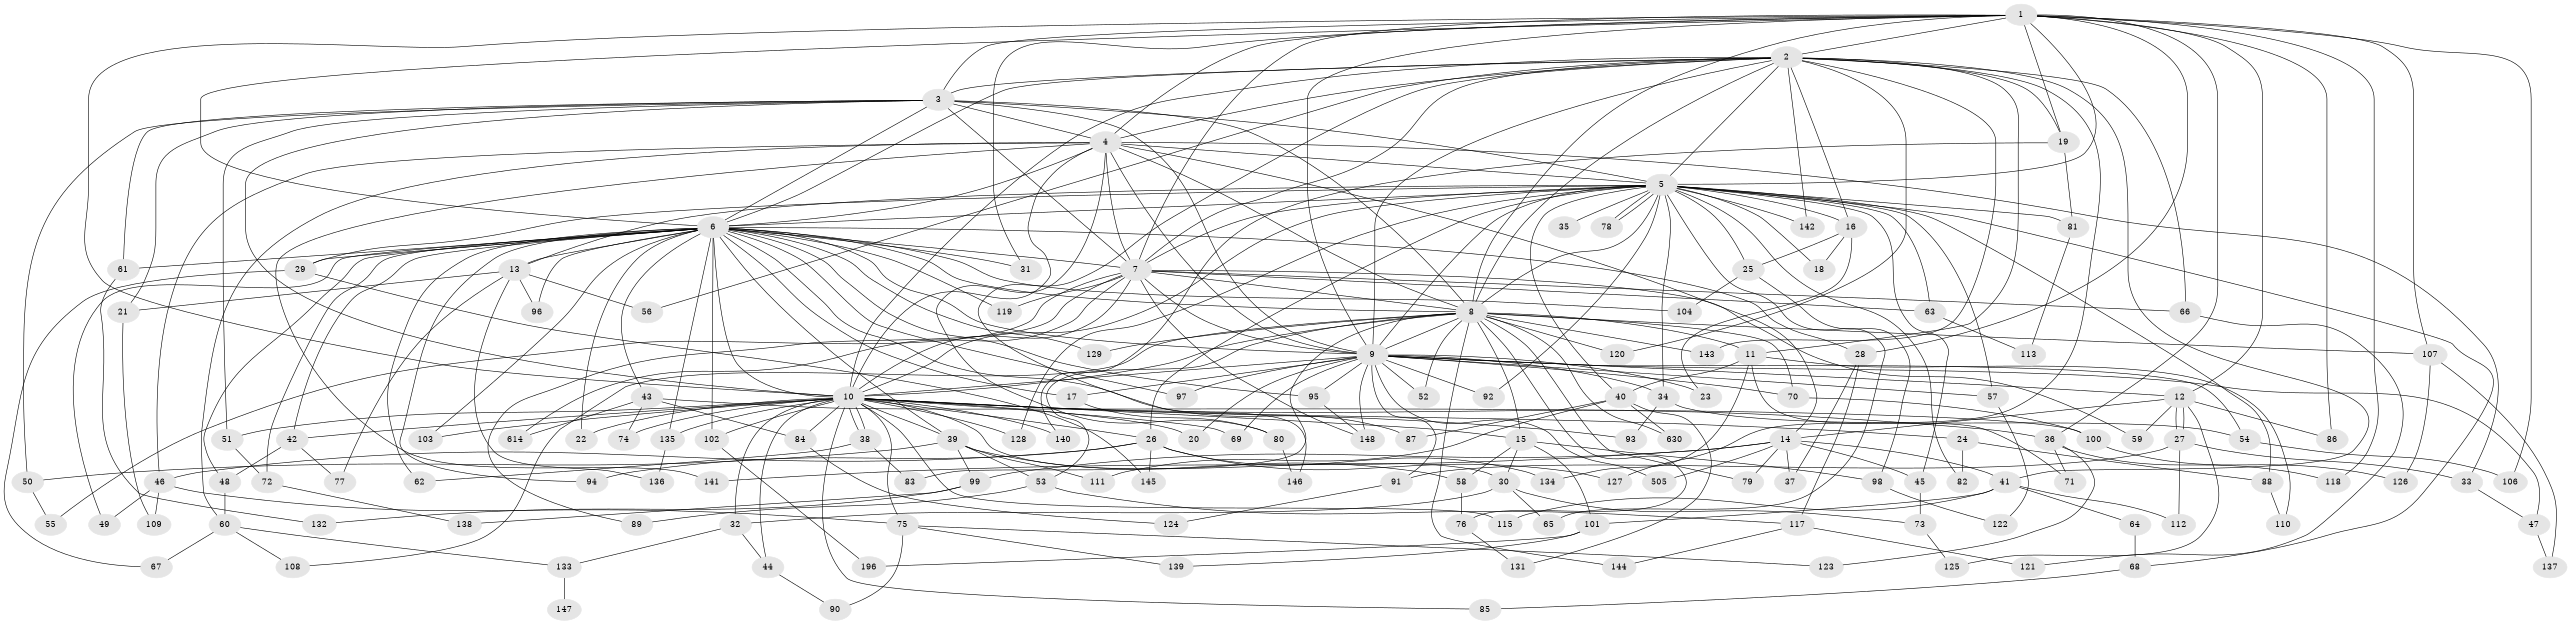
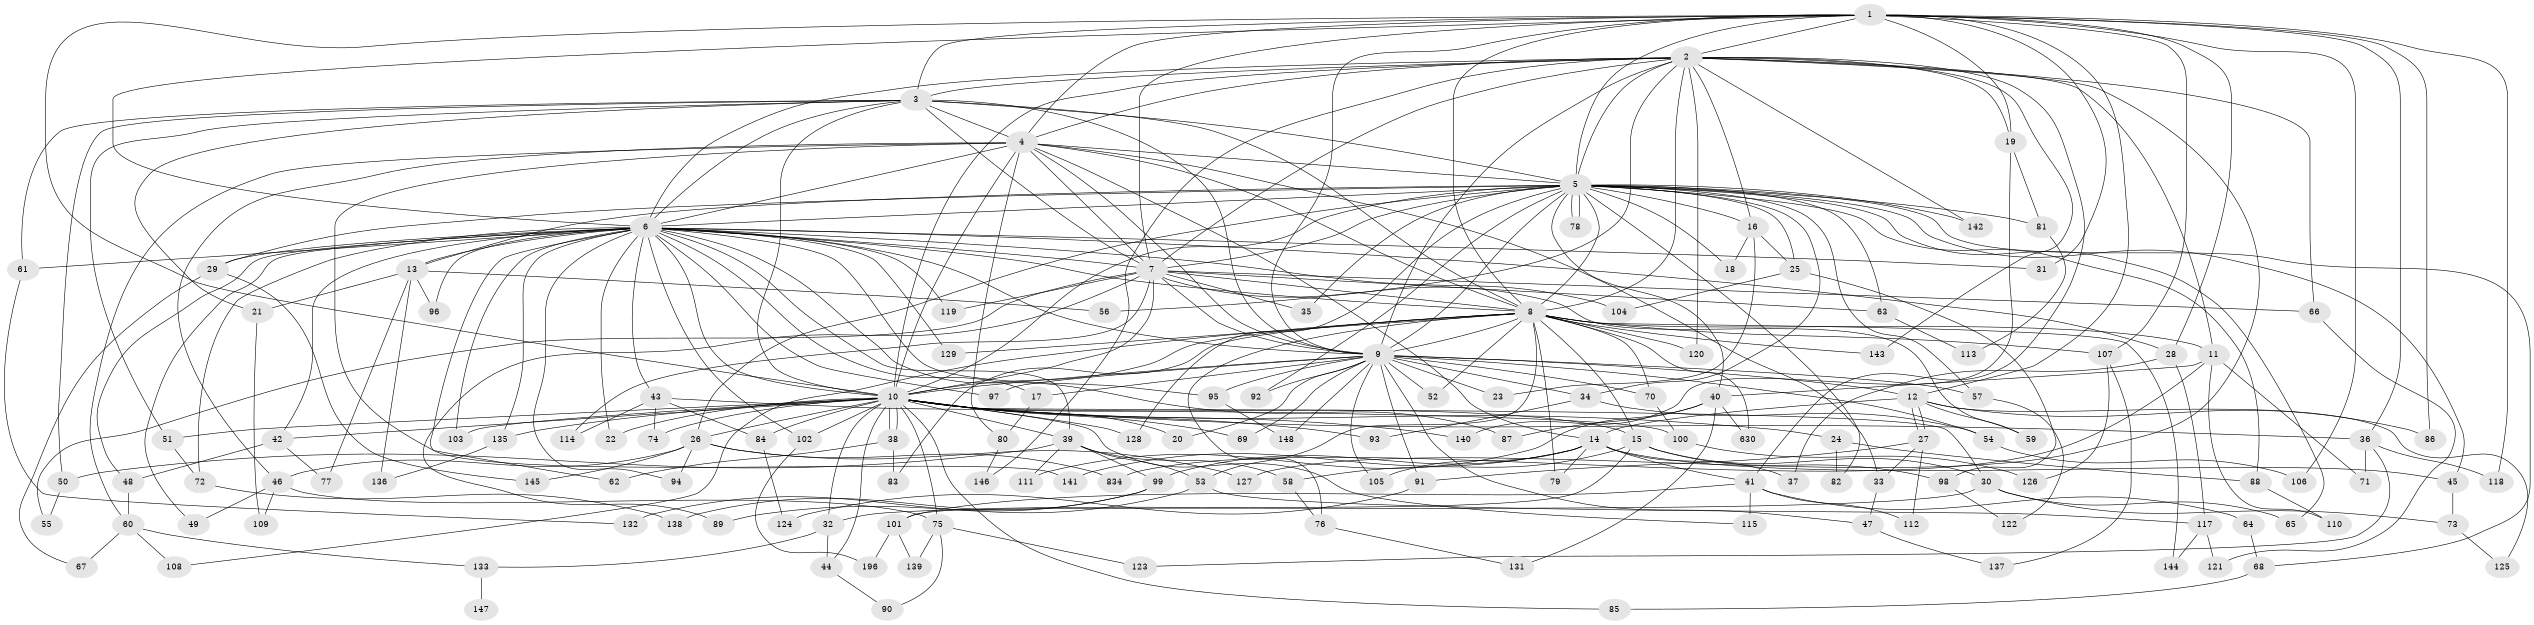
edge "7" -- "148": now "7" -- "35"
node "614": label "614" -> "114"
node "134": label "134" -> "834"
node "505": label "505" -> "105"
